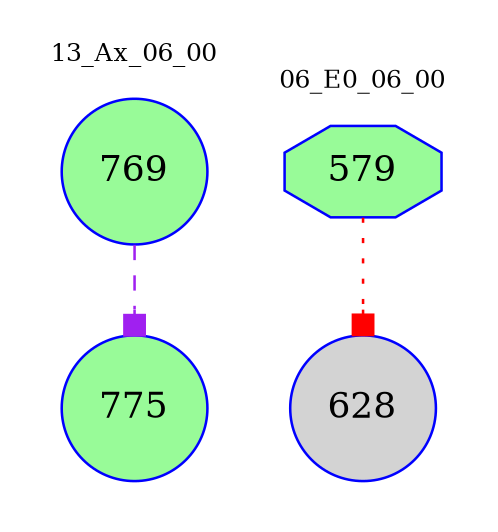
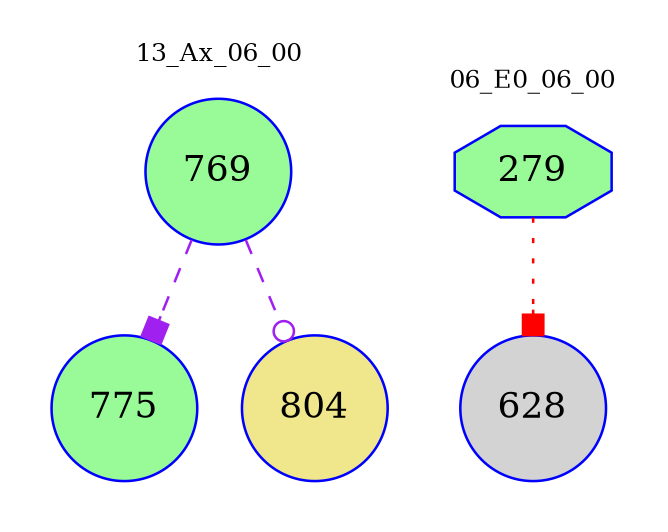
node "579": label "579" -> "279"
node "804": added
